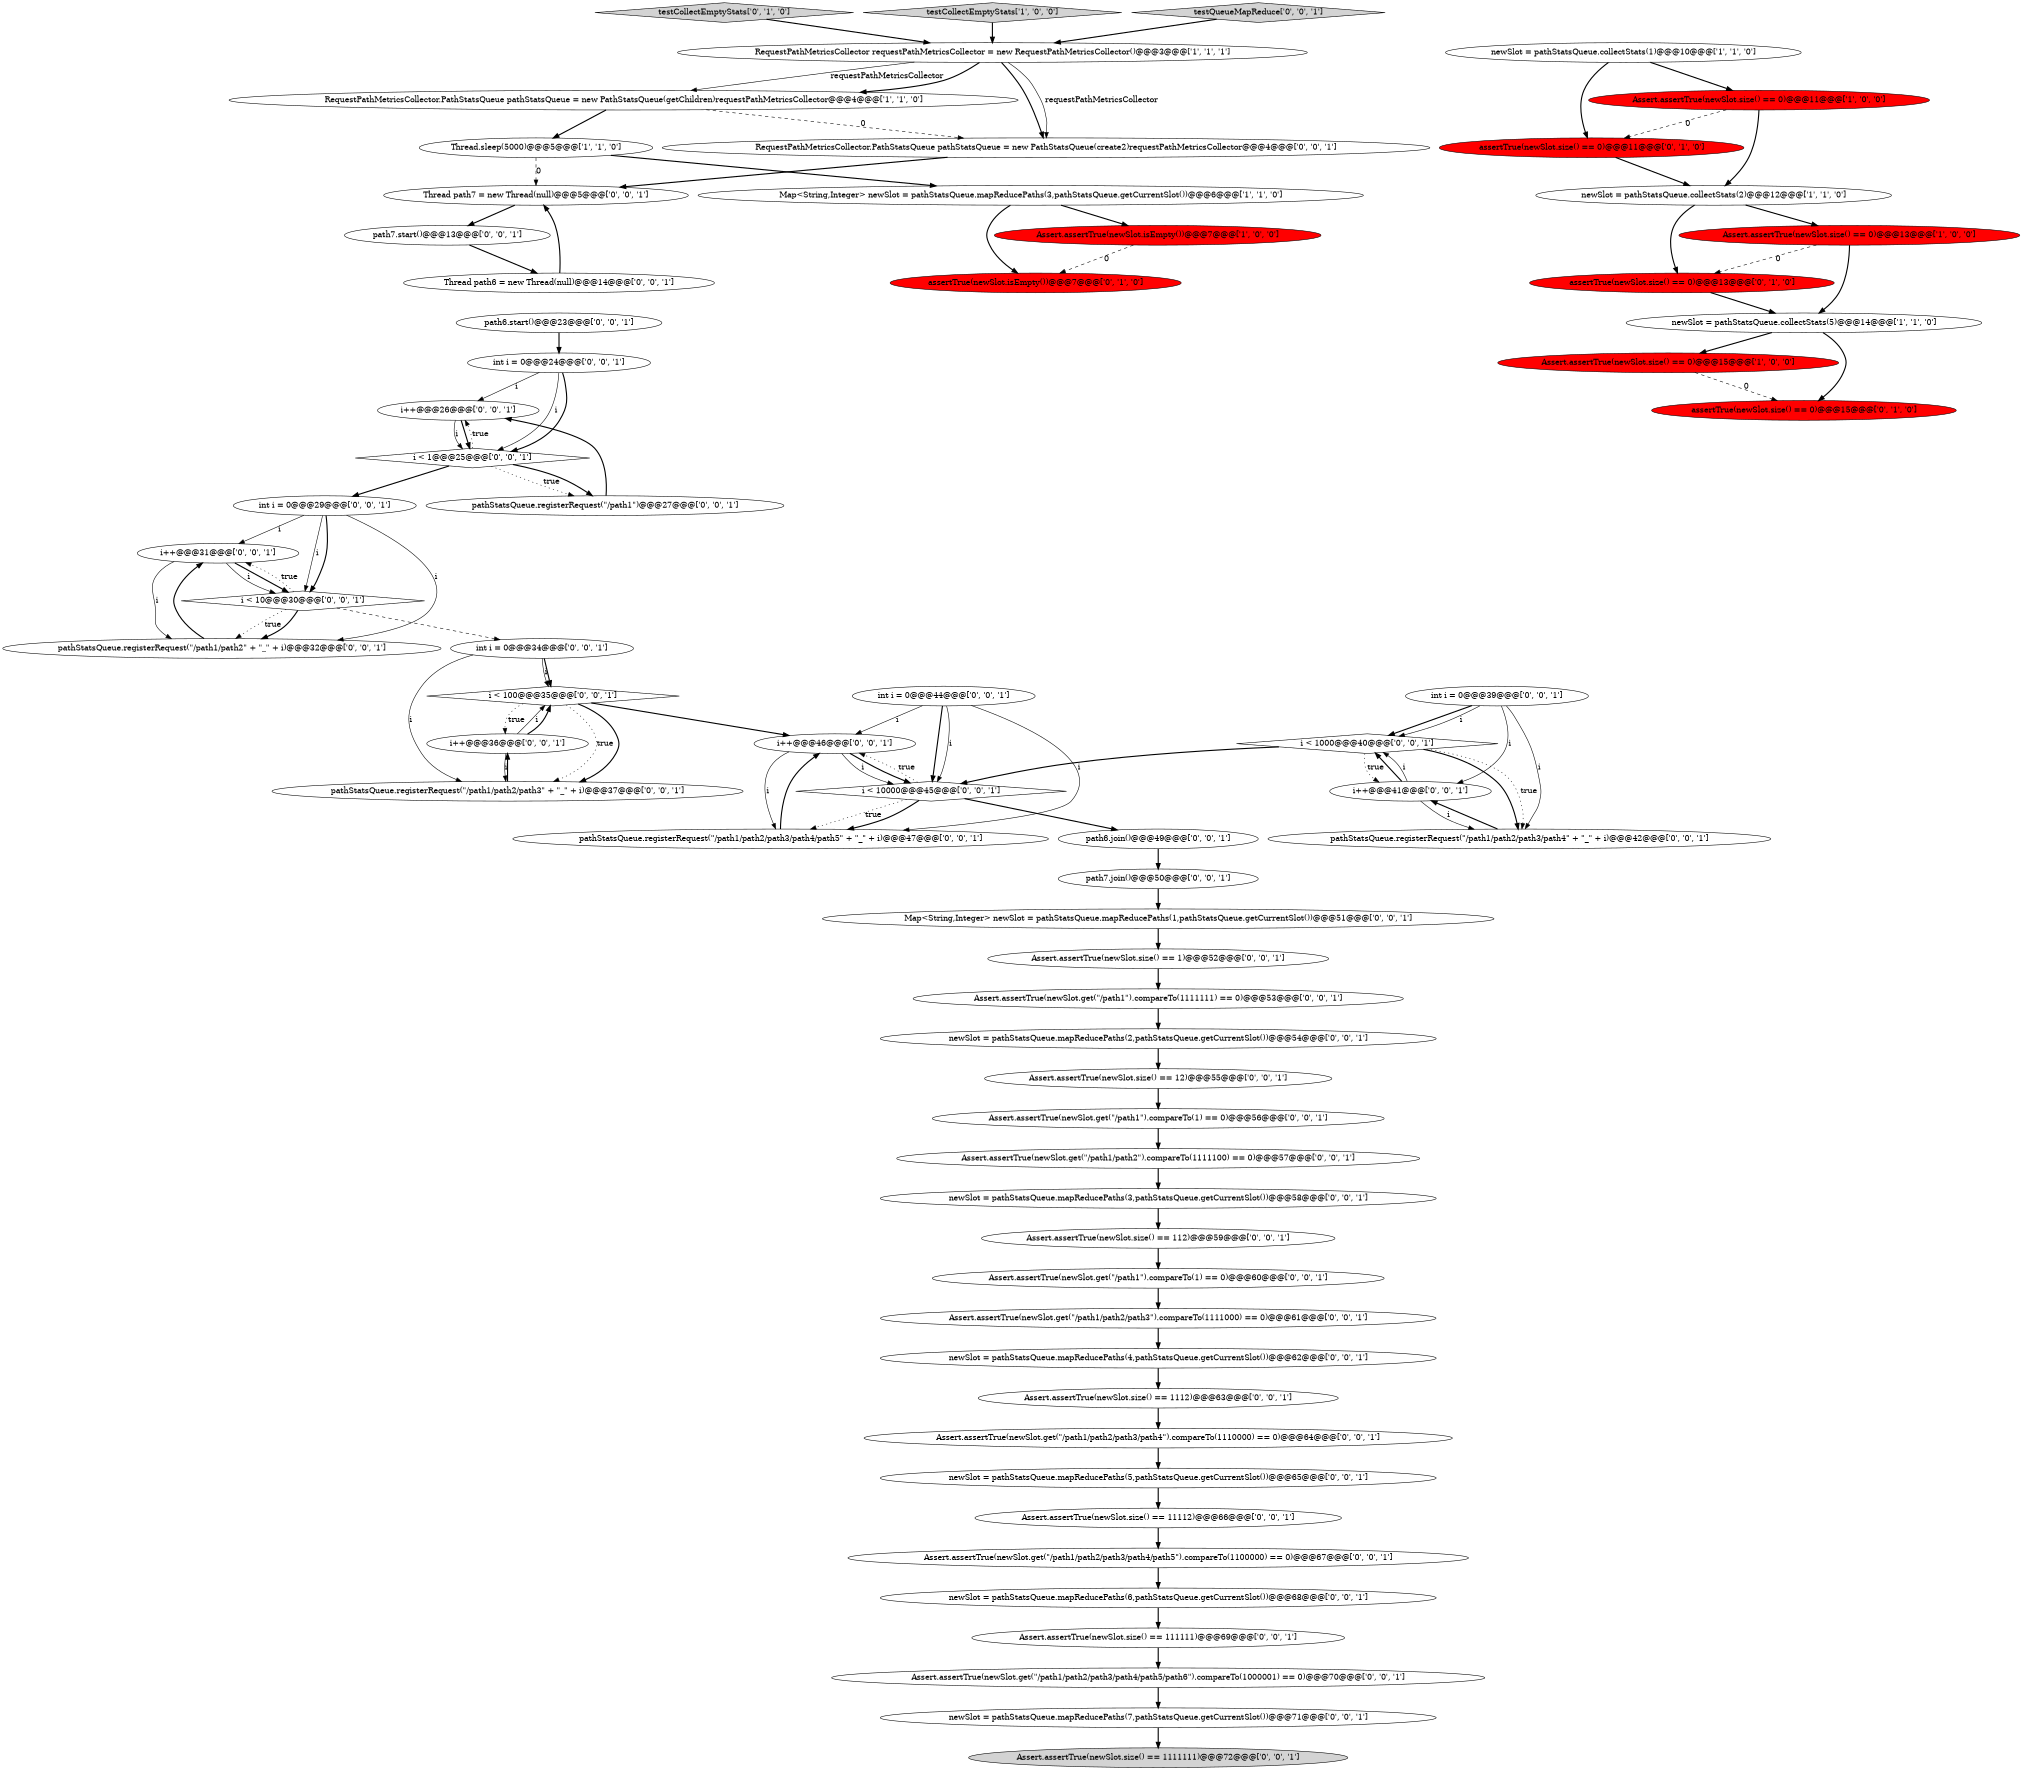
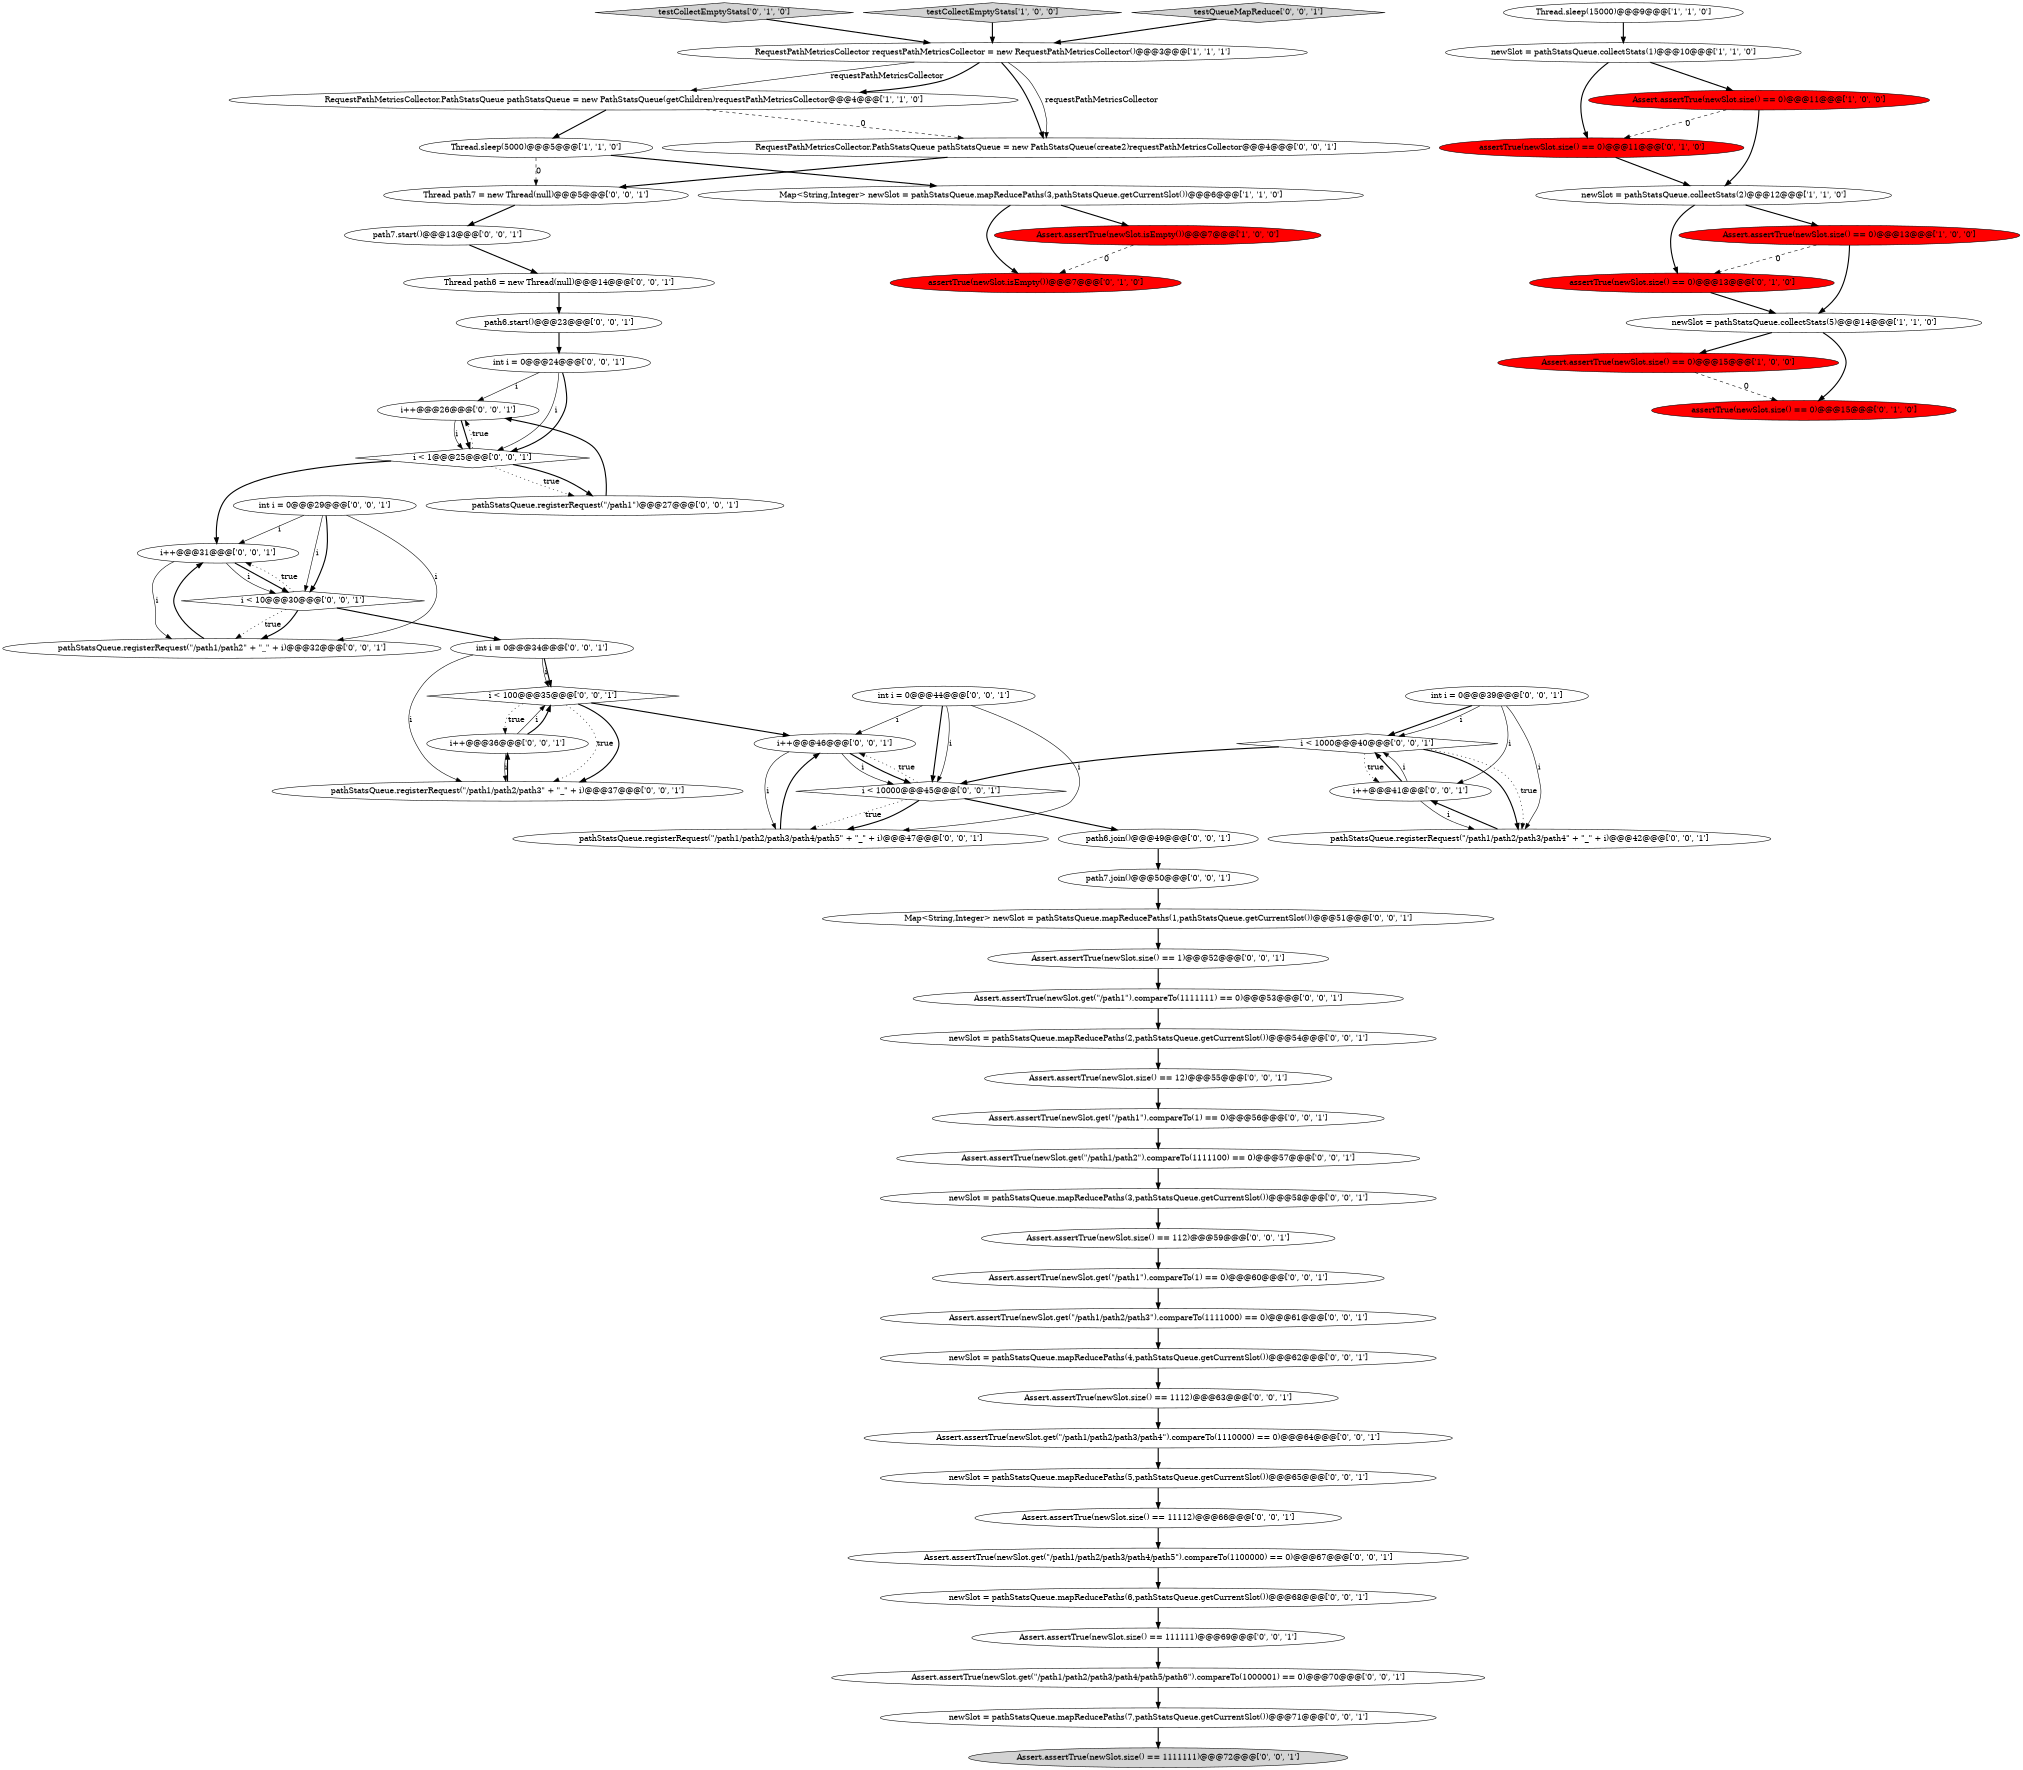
node "Thread.sleep(15000)@@@9@@@['1', '1', '0']": added
edge "Thread path6 = new Thread(null)@@@14@@@['0', '0', '1']" -> "Thread path7 = new Thread(null)@@@5@@@['0', '0', '1']": now "Thread path6 = new Thread(null)@@@14@@@['0', '0', '1']" -> "path6.start()@@@23@@@['0', '0', '1']"
edge "i < 1@@@25@@@['0', '0', '1']" -> "int i = 0@@@29@@@['0', '0', '1']": now "i < 1@@@25@@@['0', '0', '1']" -> "i++@@@31@@@['0', '0', '1']"
edge "i < 10@@@30@@@['0', '0', '1']" -> "int i = 0@@@34@@@['0', '0', '1']": style dashed -> bold
